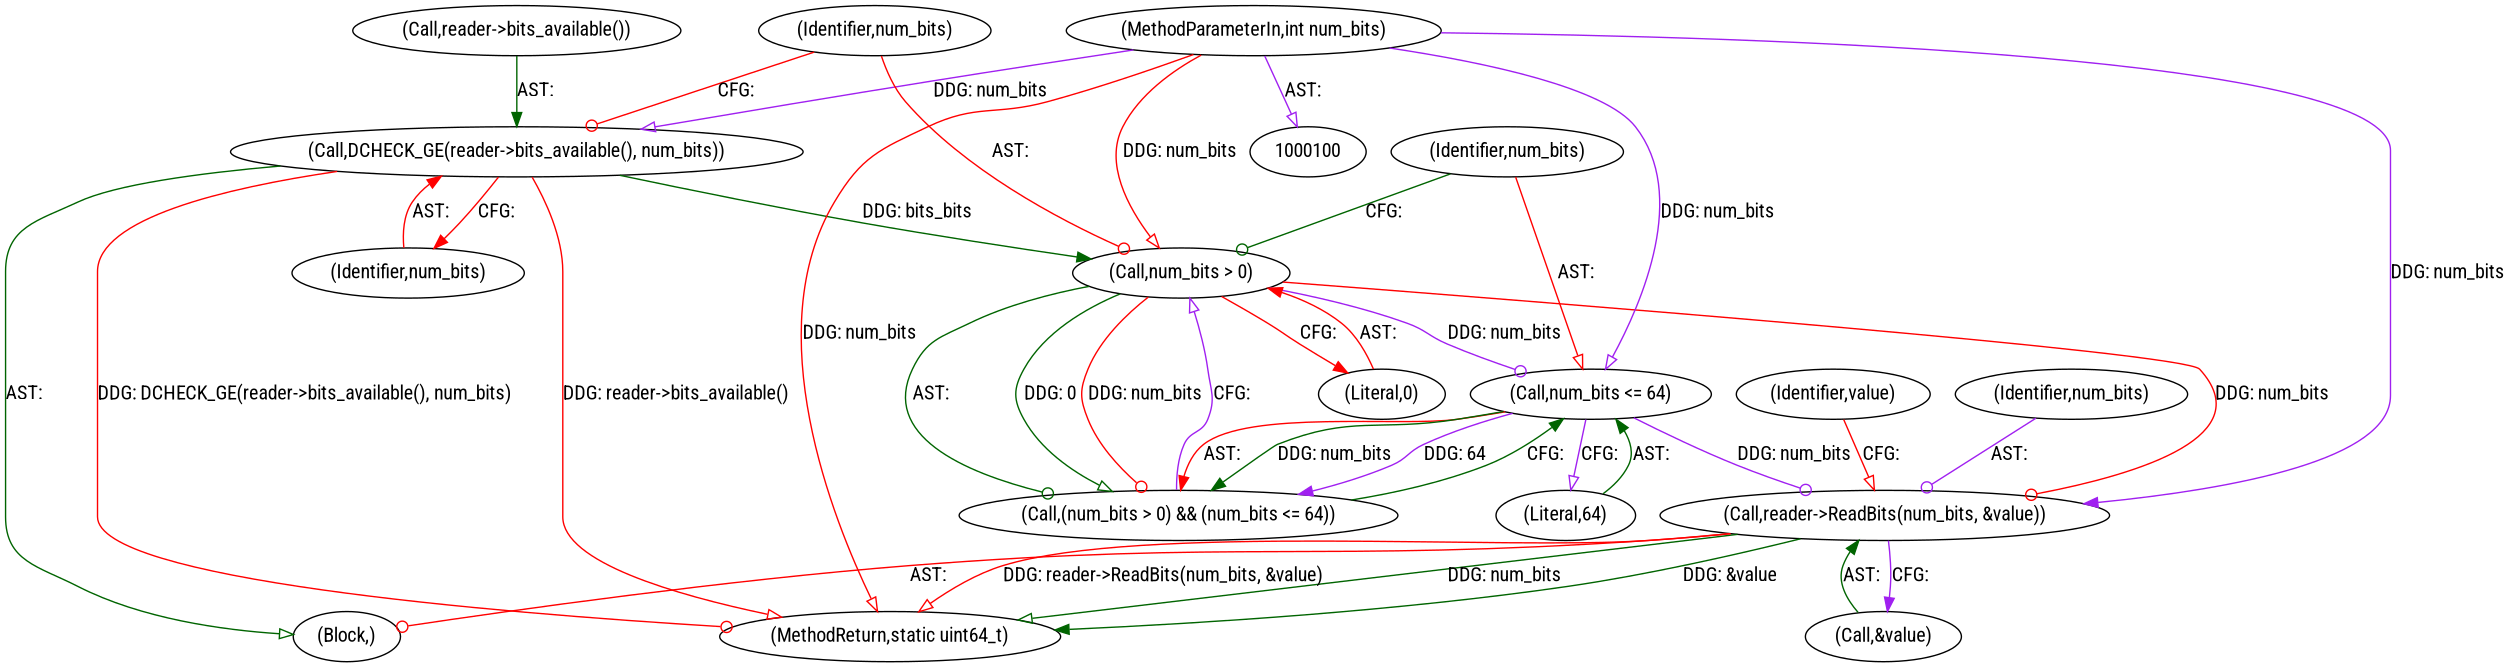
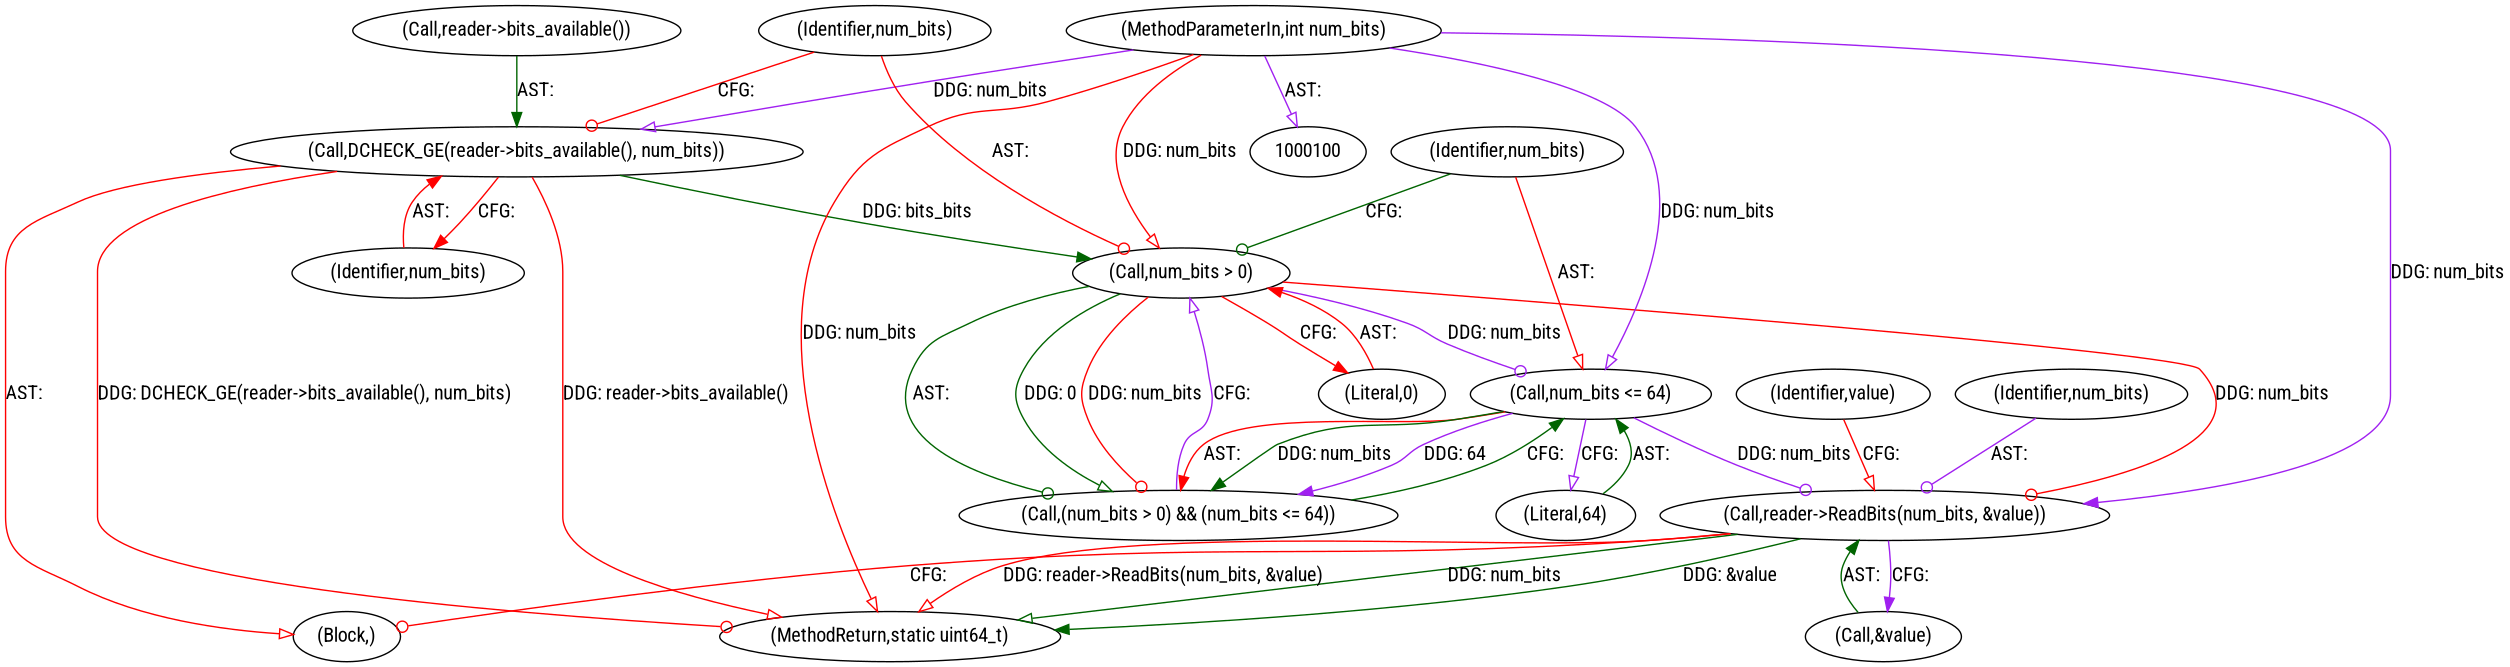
edge "(Call,DCHECK_GE(reader->bits_available(), num_bits))" -> "(Block,)": color darkgreen -> red
edge "(Call,reader->ReadBits(num_bits, &value))" -> "(Block,)": label "AST: " -> "CFG: "
